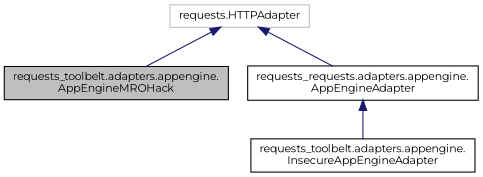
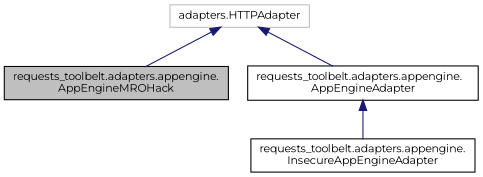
node "requests.HTTPAdapter": label "requests.HTTPAdapter" -> "adapters.HTTPAdapter"
node "requests_requests.adapters.appengine. AppEngineAdapter": label "requests_requests.adapters.appengine. AppEngineAdapter" -> "requests_toolbelt.adapters.appengine. AppEngineAdapter"
